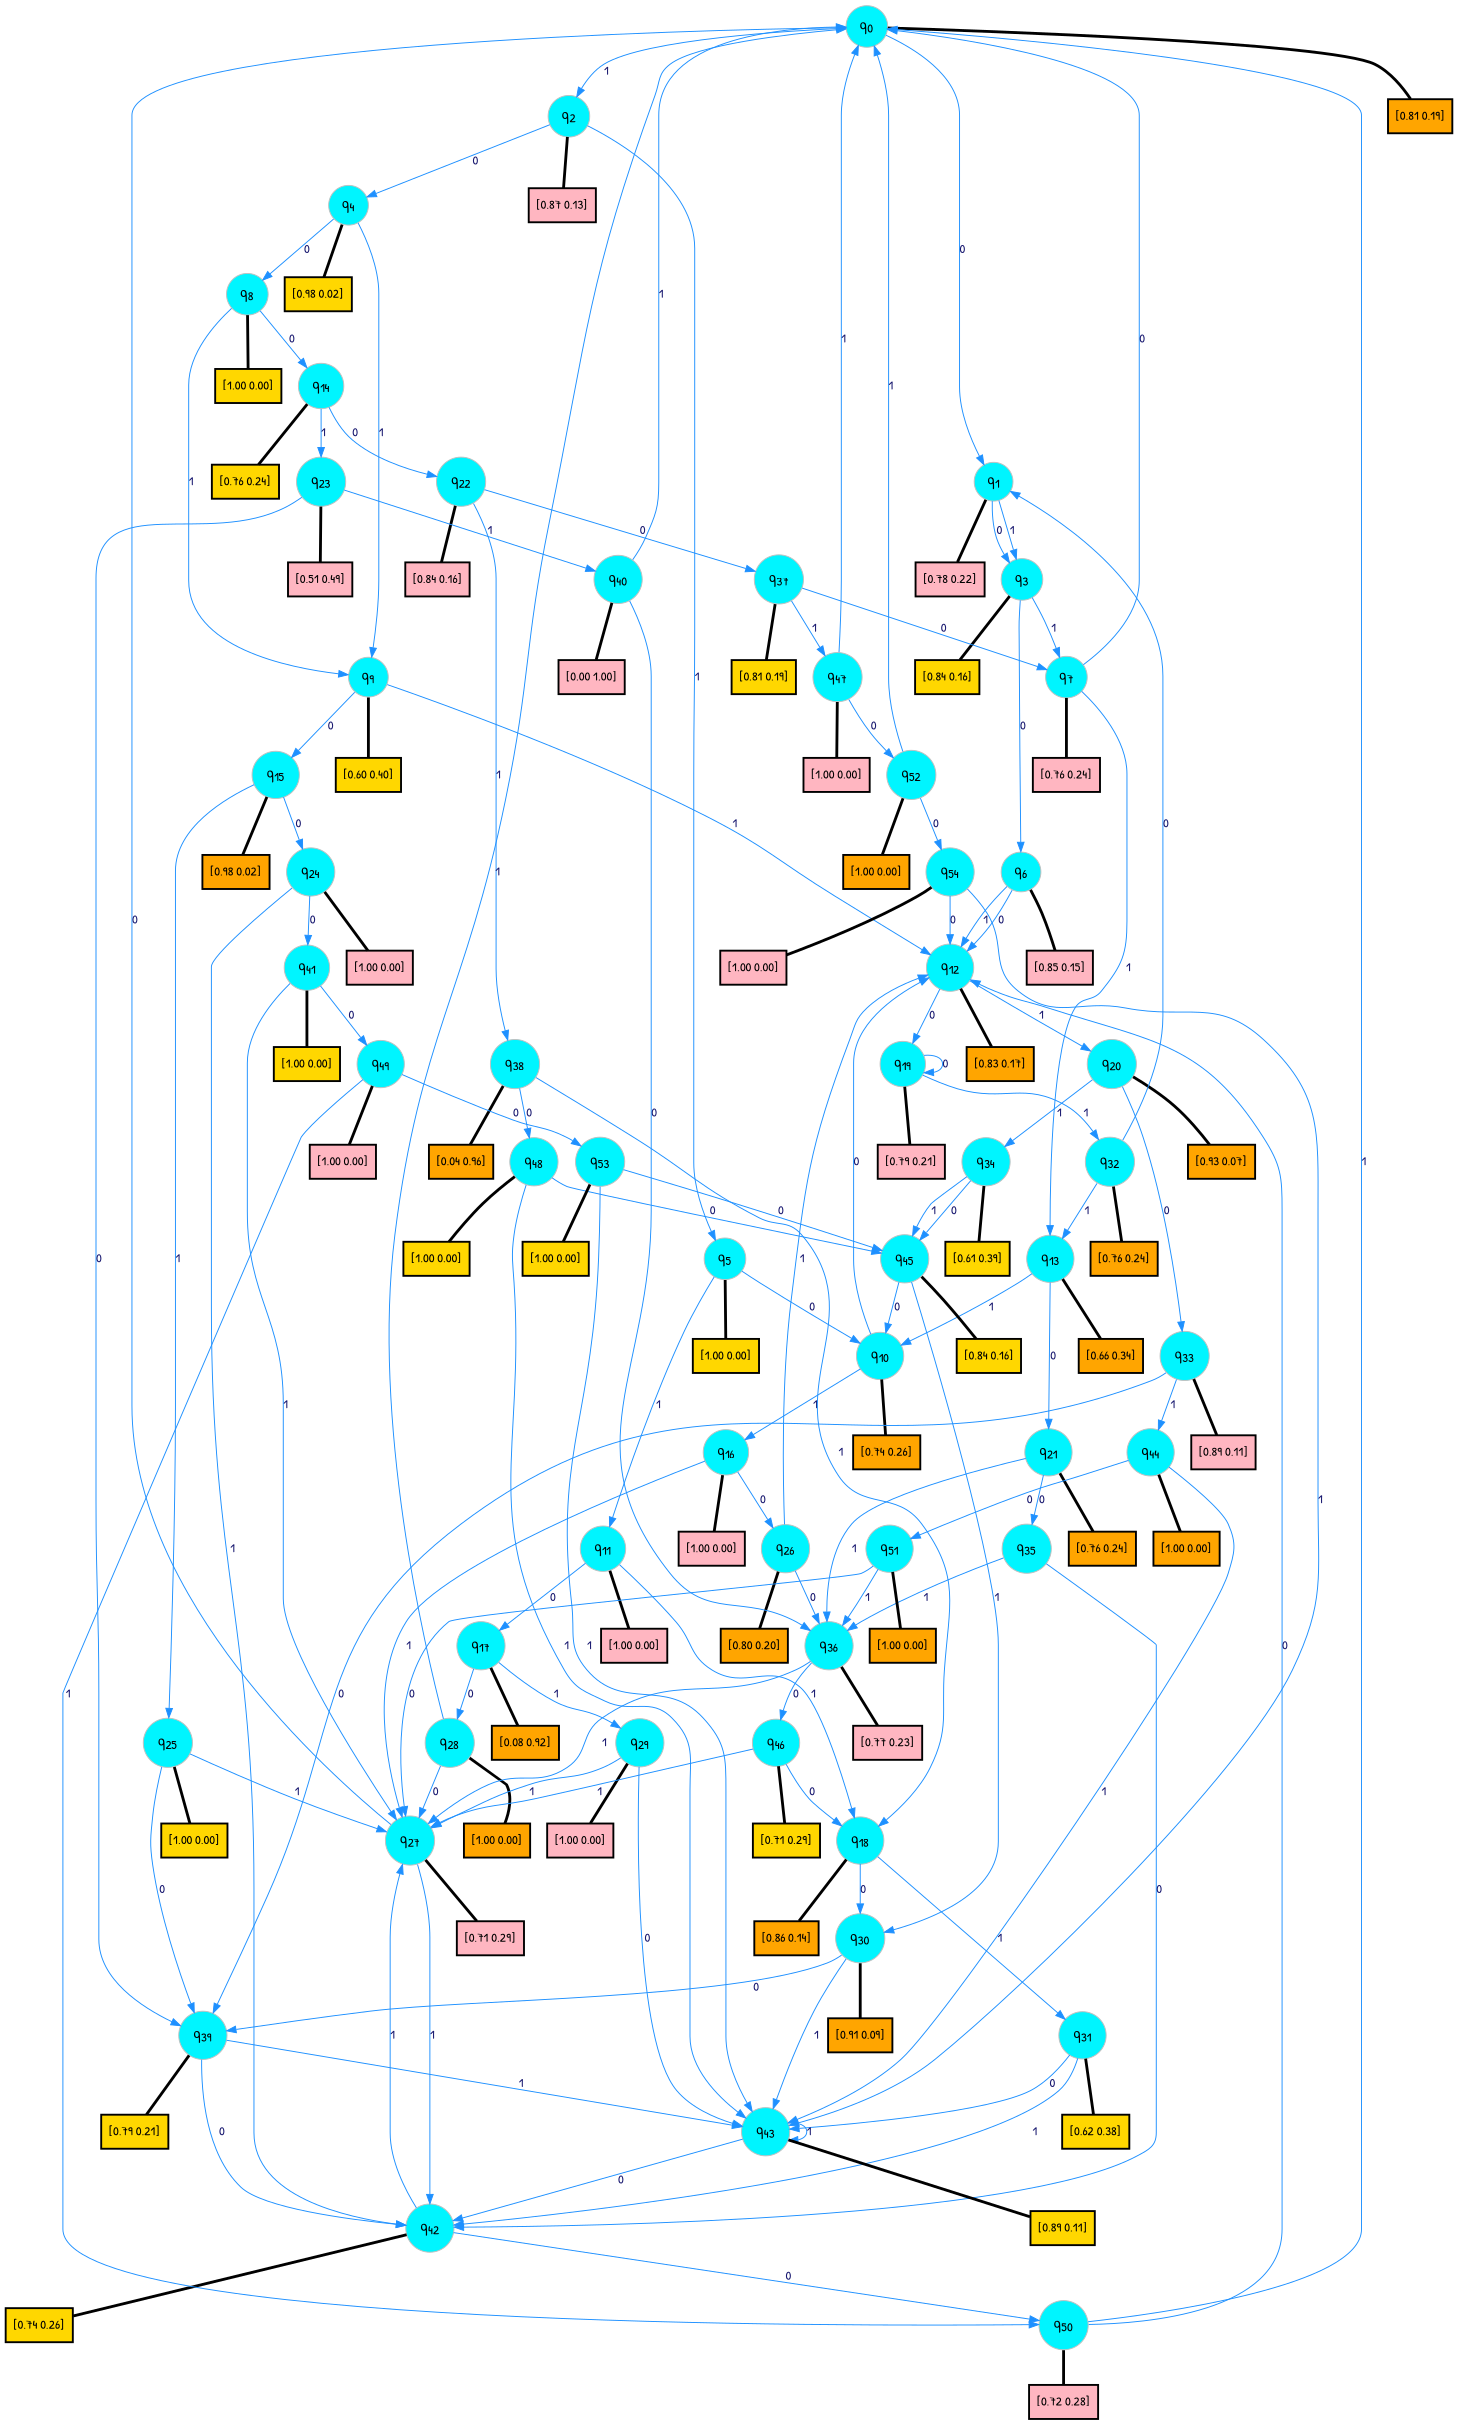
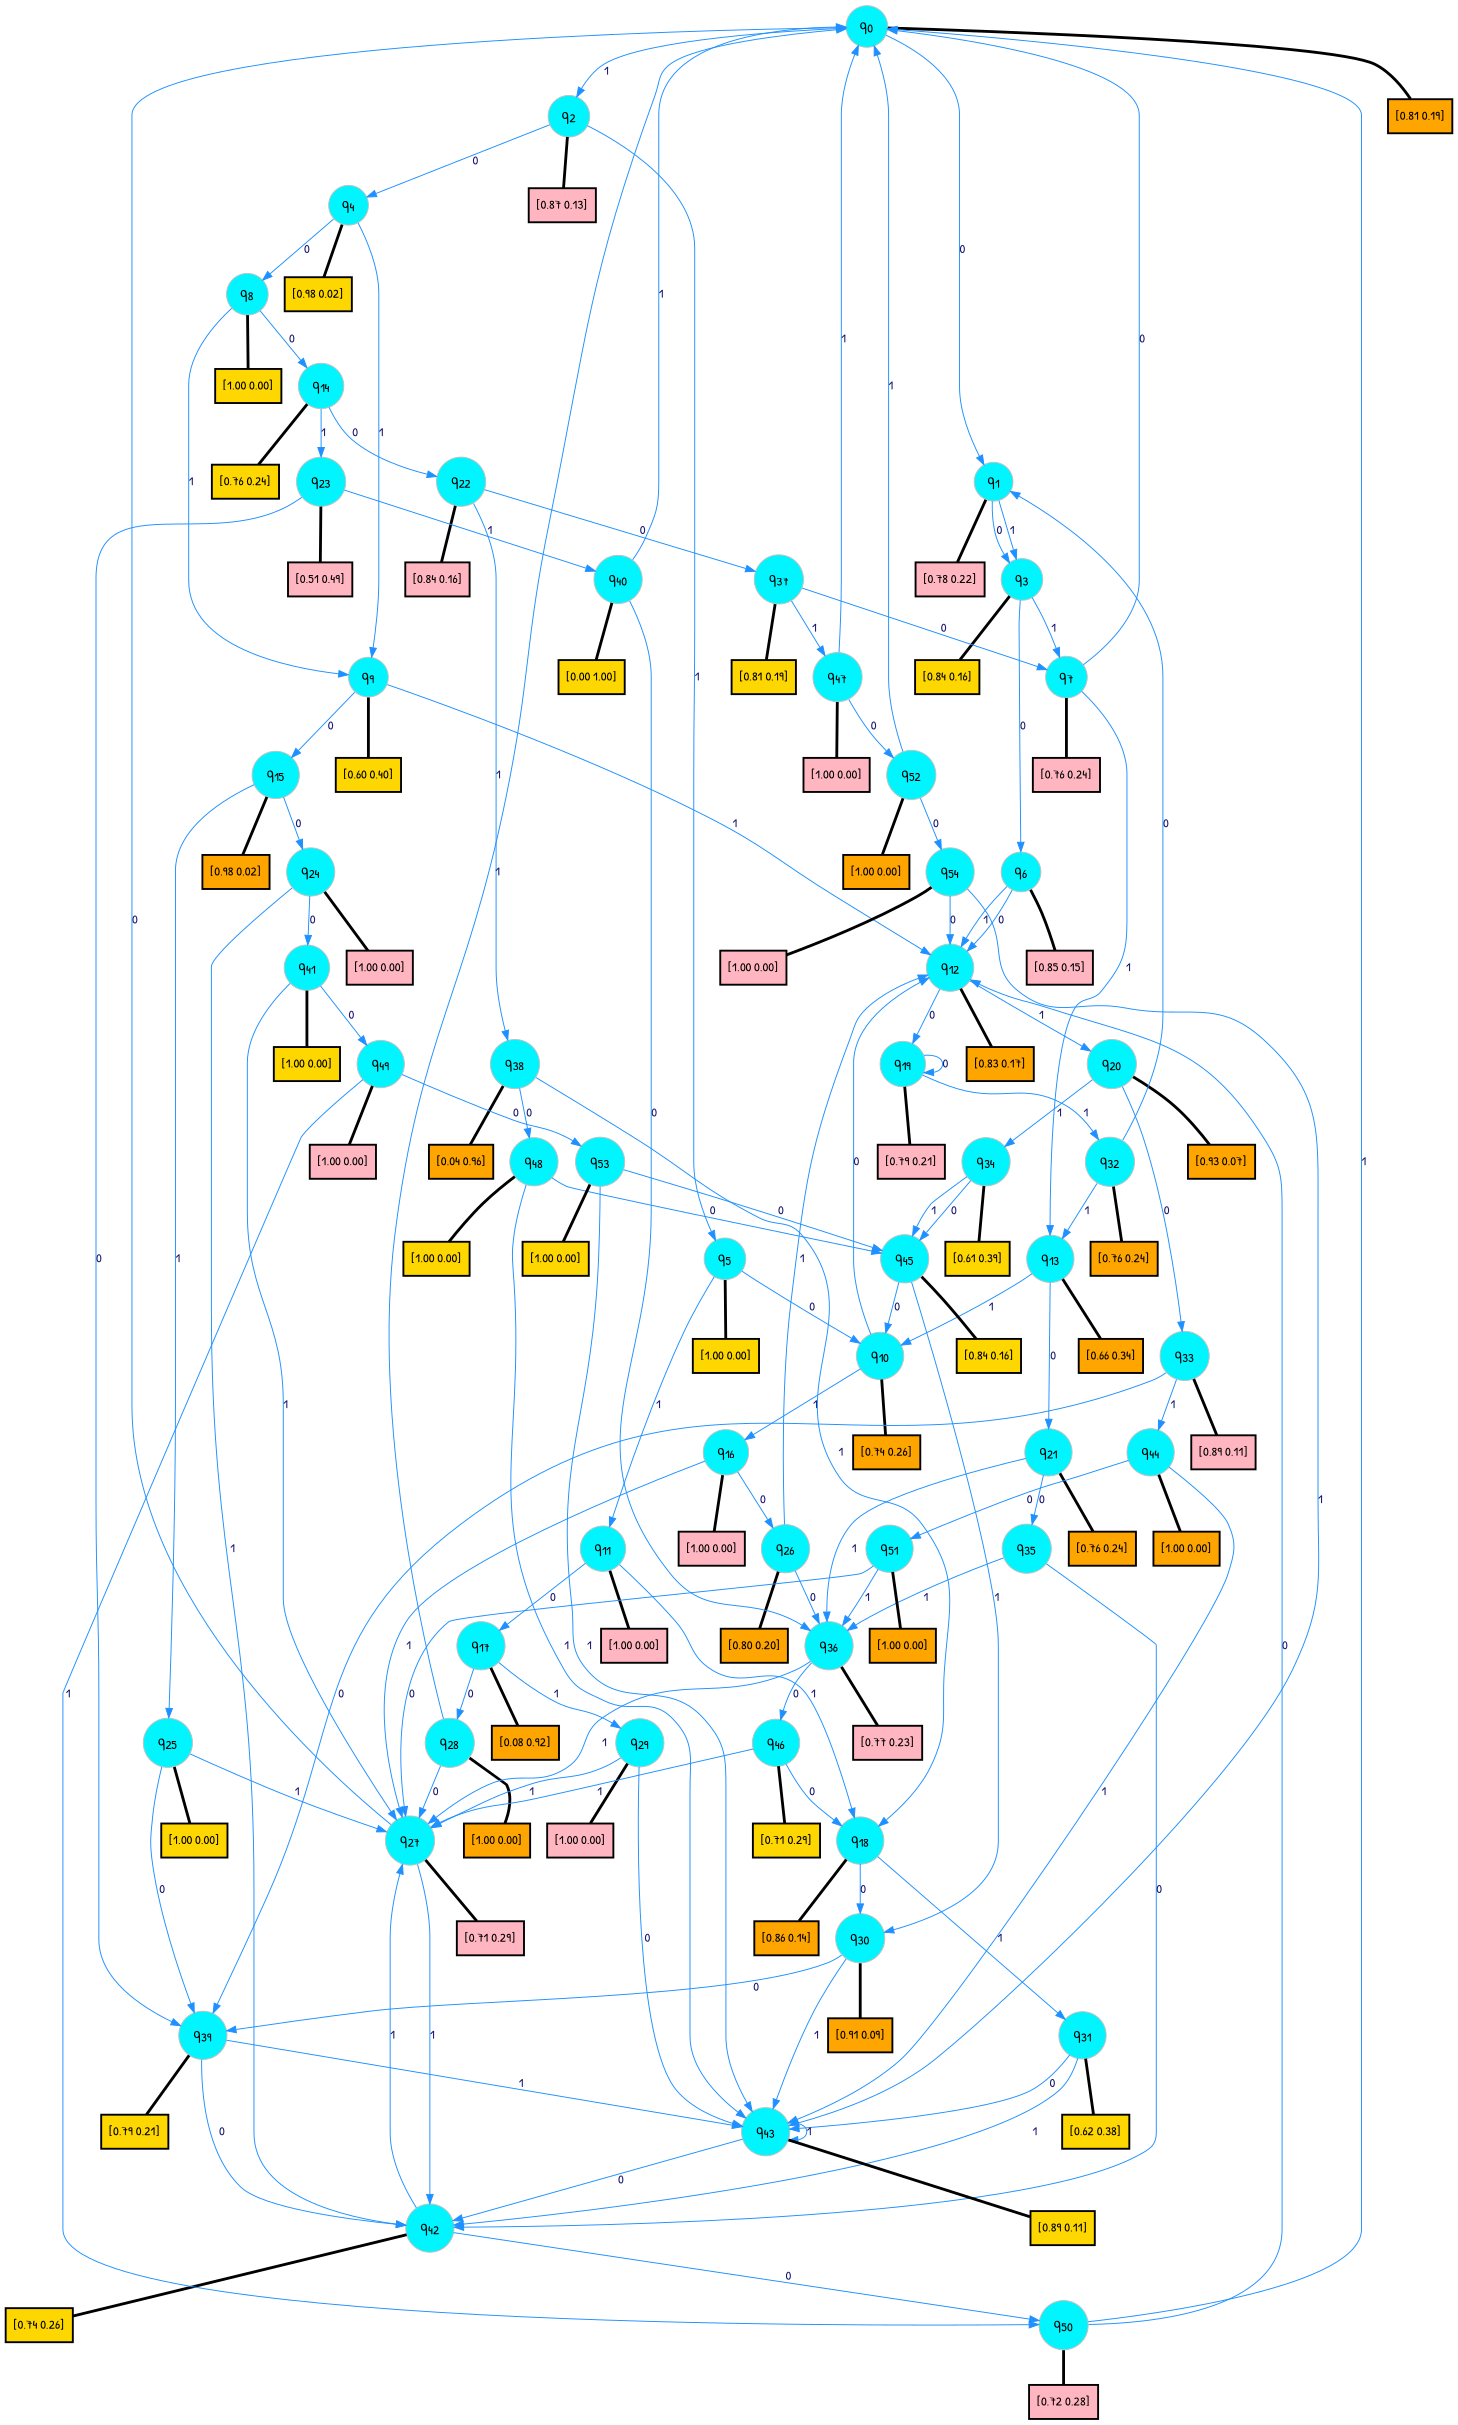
node "[0.00 1.00]": fillcolor lightpink -> gold
